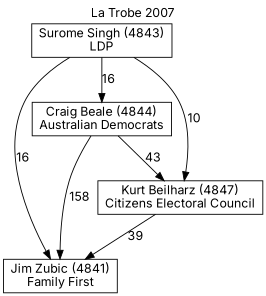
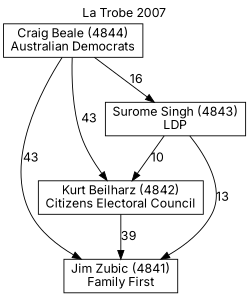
edge "Surome Singh (4843) LDP" -> "Craig Beale (4844) Australian Democrats": reversed
edge "Surome Singh (4843) LDP" -> "Jim Zubic (4841) Family First": label "16" -> "13"
edge "Craig Beale (4844) Australian Democrats" -> "Jim Zubic (4841) Family First": label "158" -> "43"
node "Kurt Beilharz (4847) Citizens Electoral Council": label "Kurt Beilharz (4847) Citizens Electoral Council" -> "Kurt Beilharz (4842) Citizens Electoral Council"
